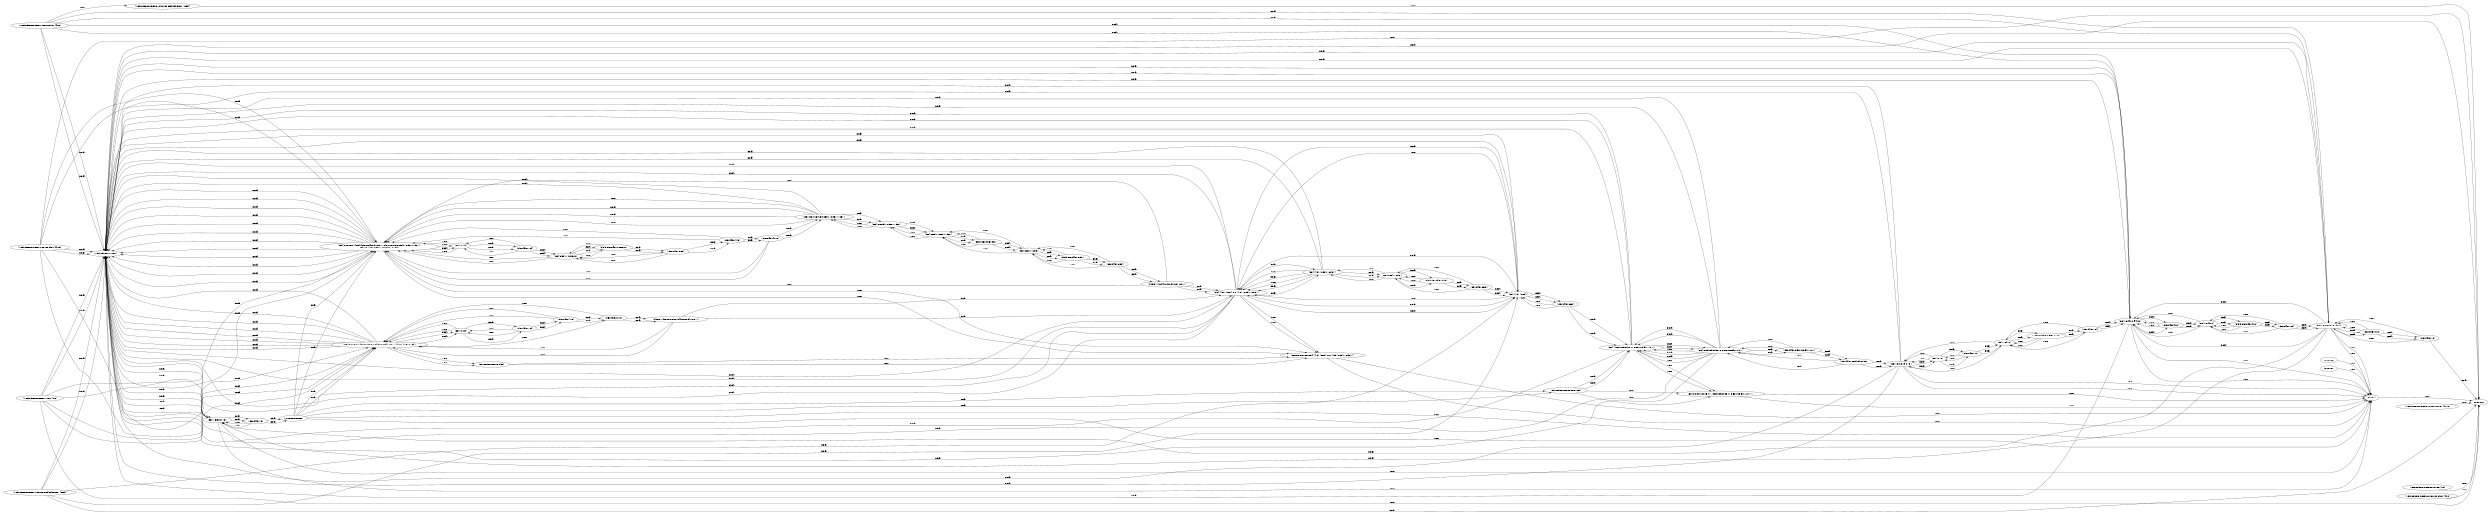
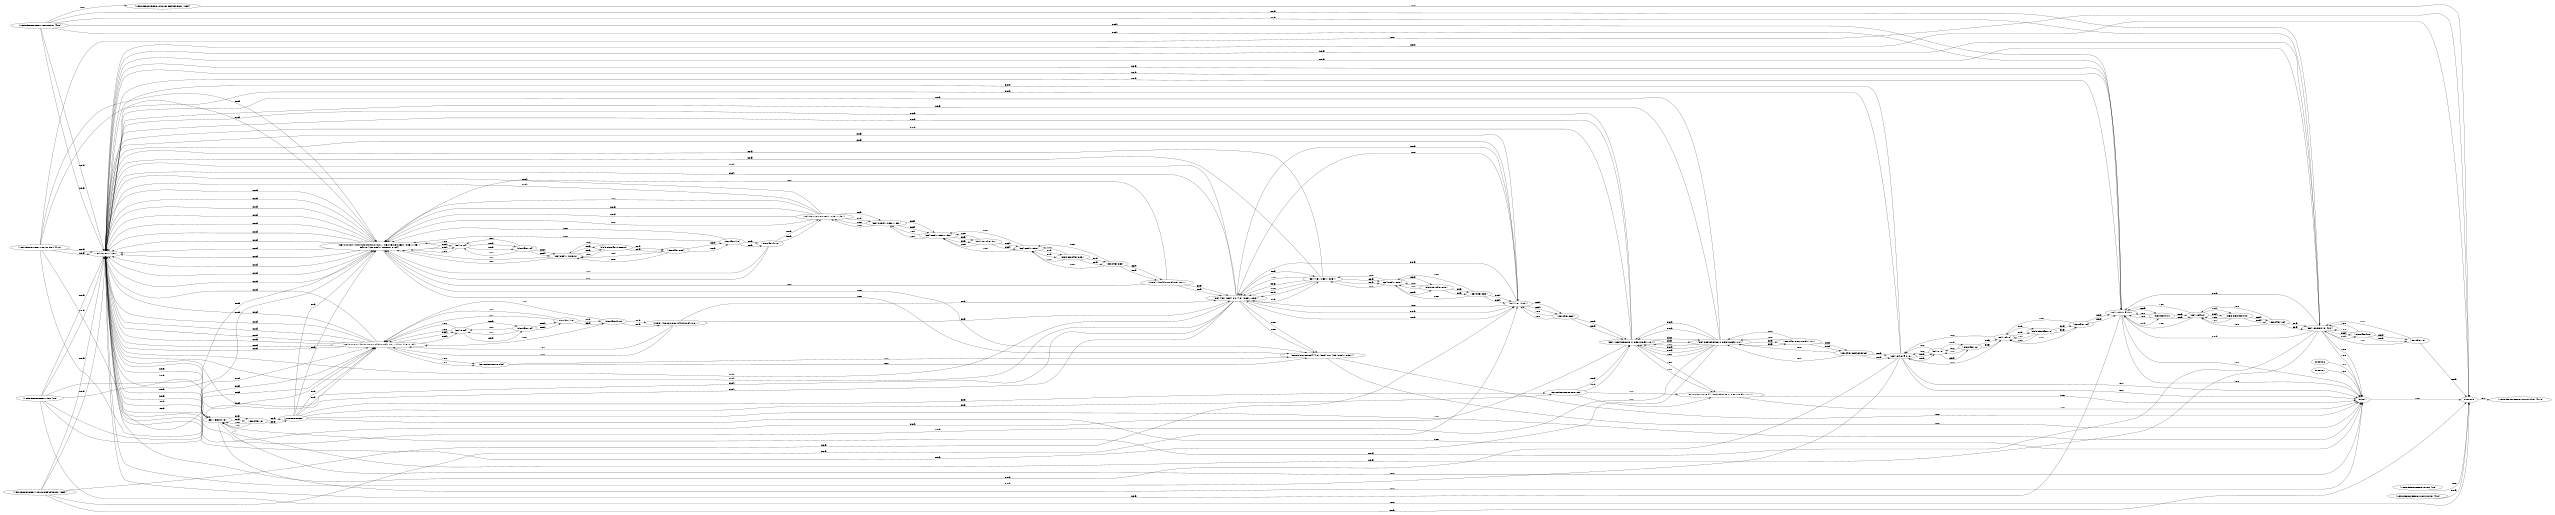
node "(MethodParameterIn,va)": label "(MethodParameterIn,va)" -> "(FieldIdentifier,va)"
edge "(MethodParameterOut,const char *func)" -> "1000100": reversed
edge "(MethodParameterOut,const char *fmt)" -> "1000100": label "AST: " -> "DDG: "
